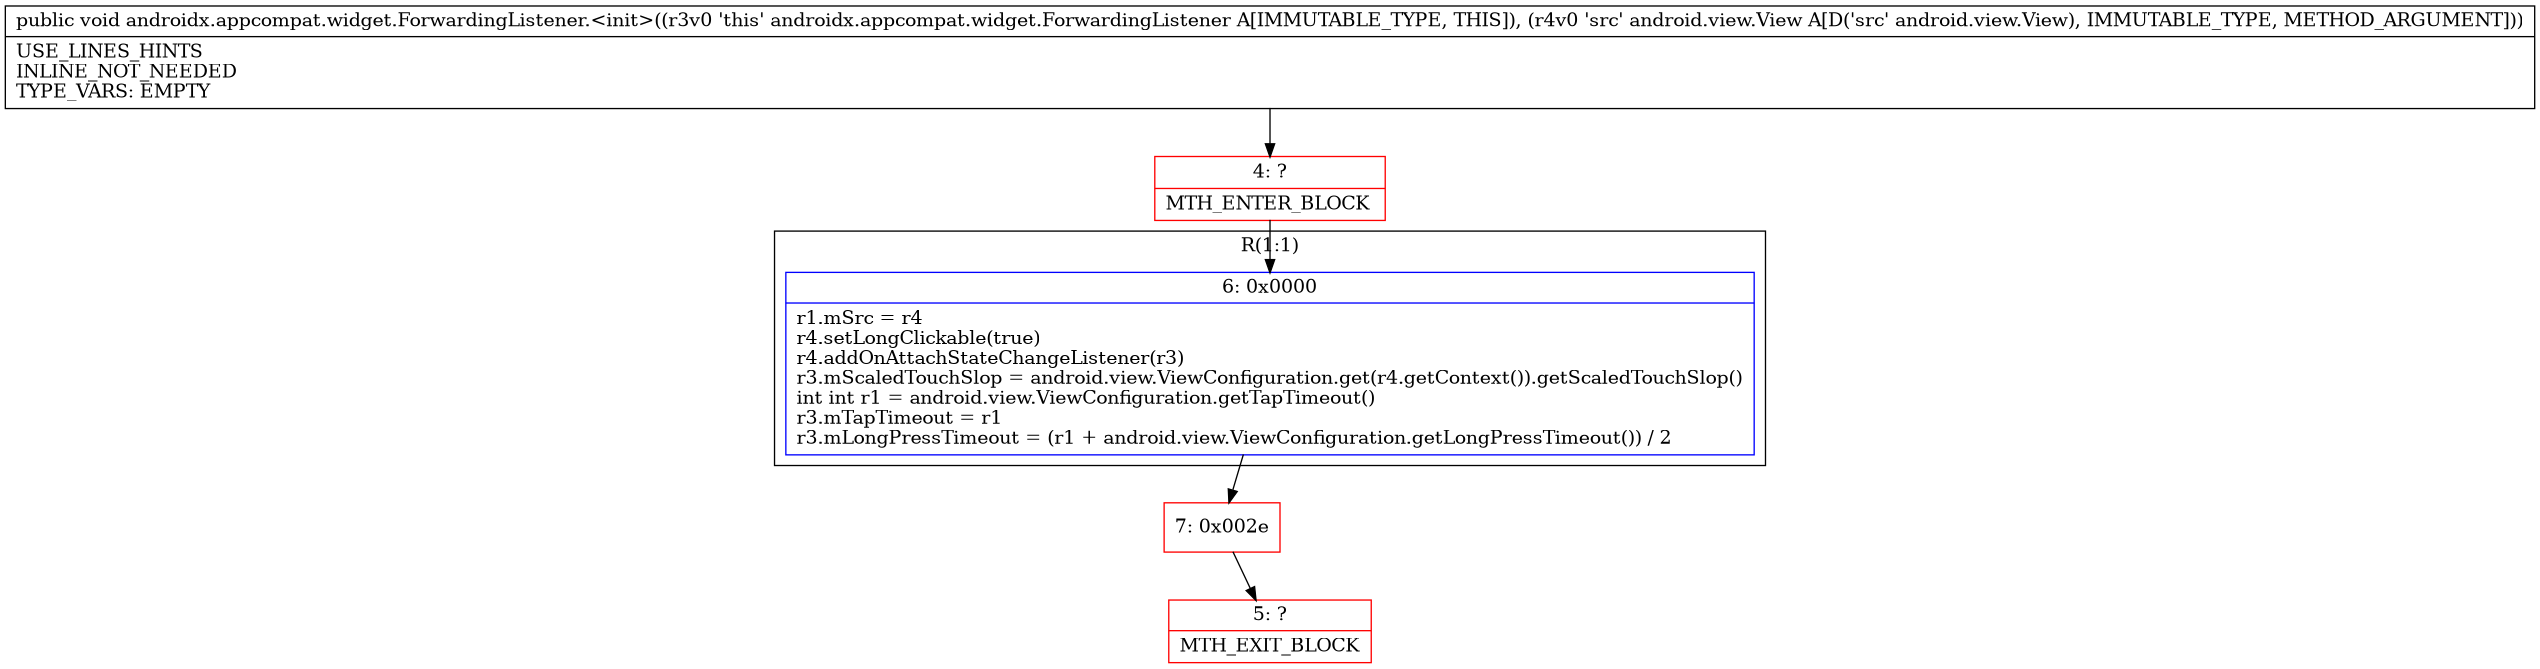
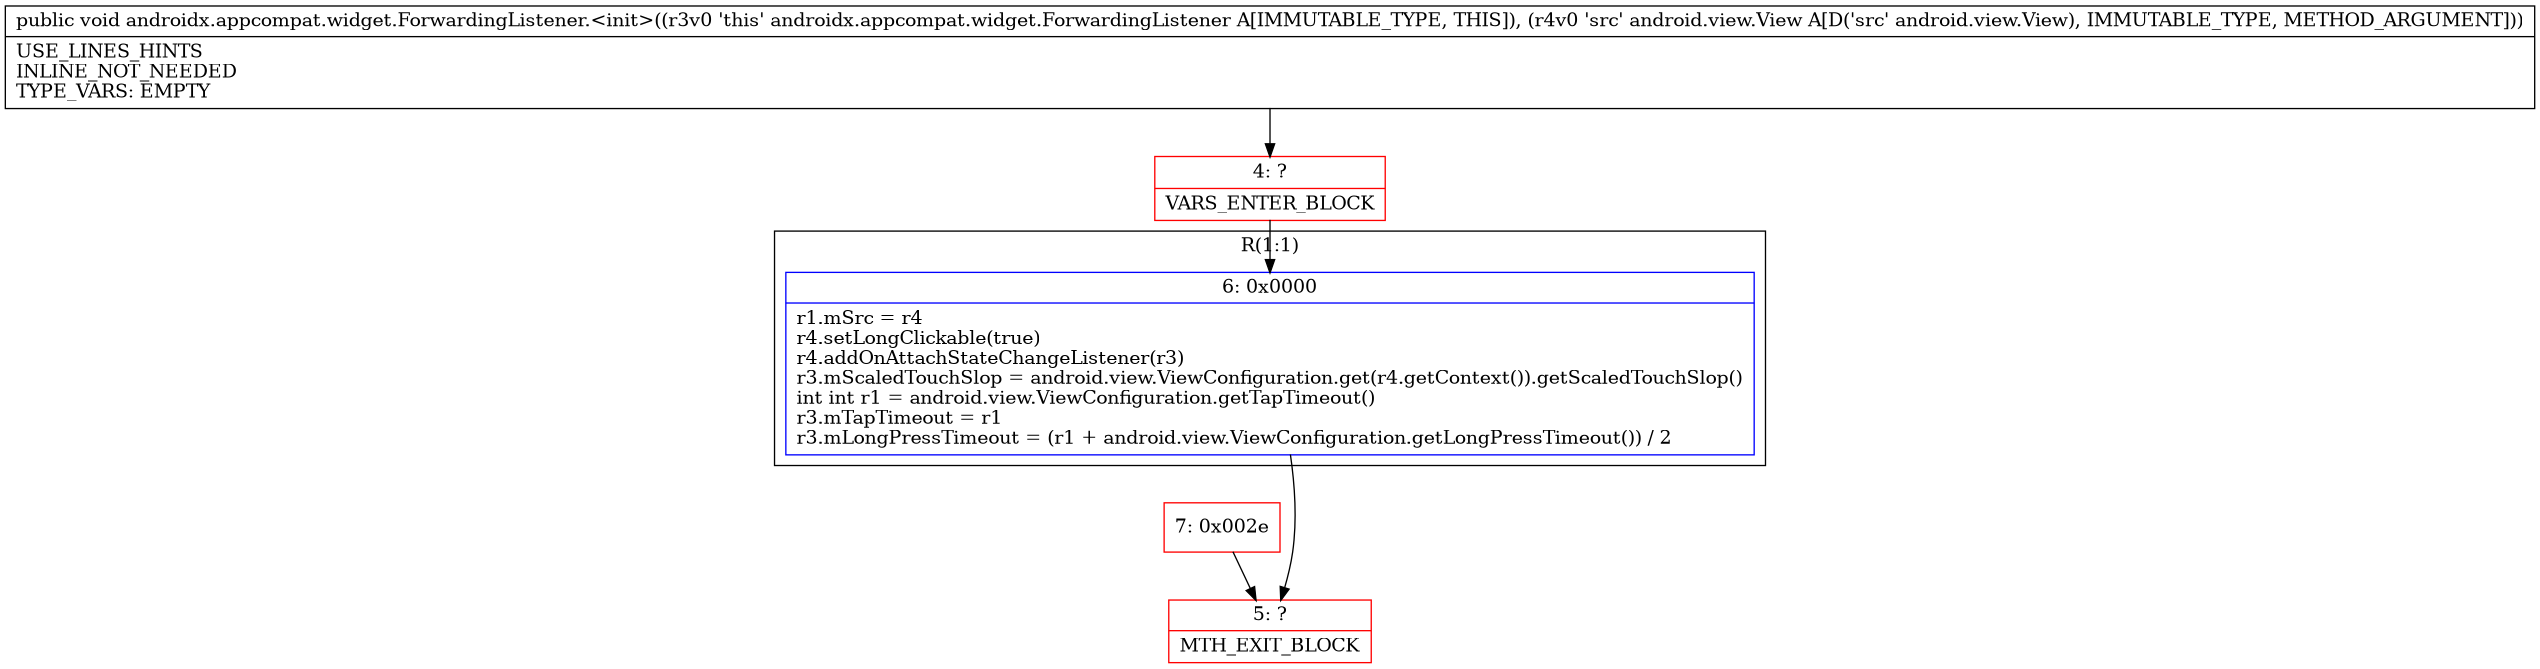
node "4: ?": text "MTH_ENTER_BLOCK" -> "VARS_ENTER_BLOCK"
edge "6: 0x0000" -> "7: 0x002e": now "6: 0x0000" -> "5: ?"
